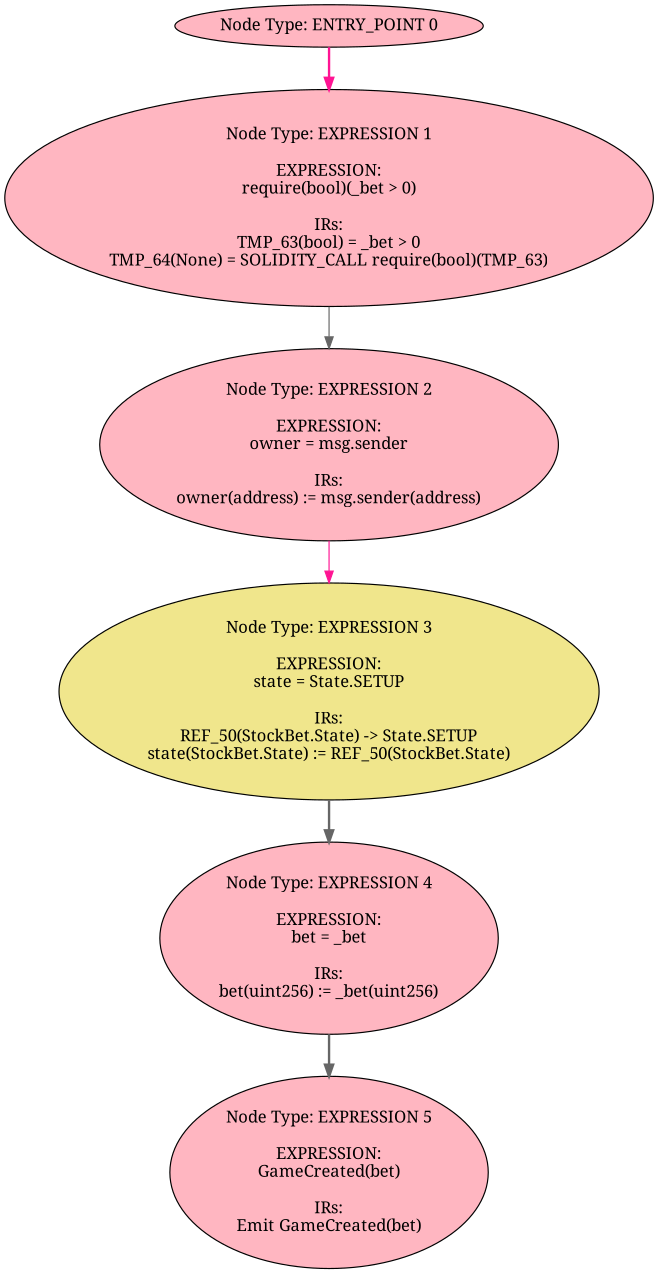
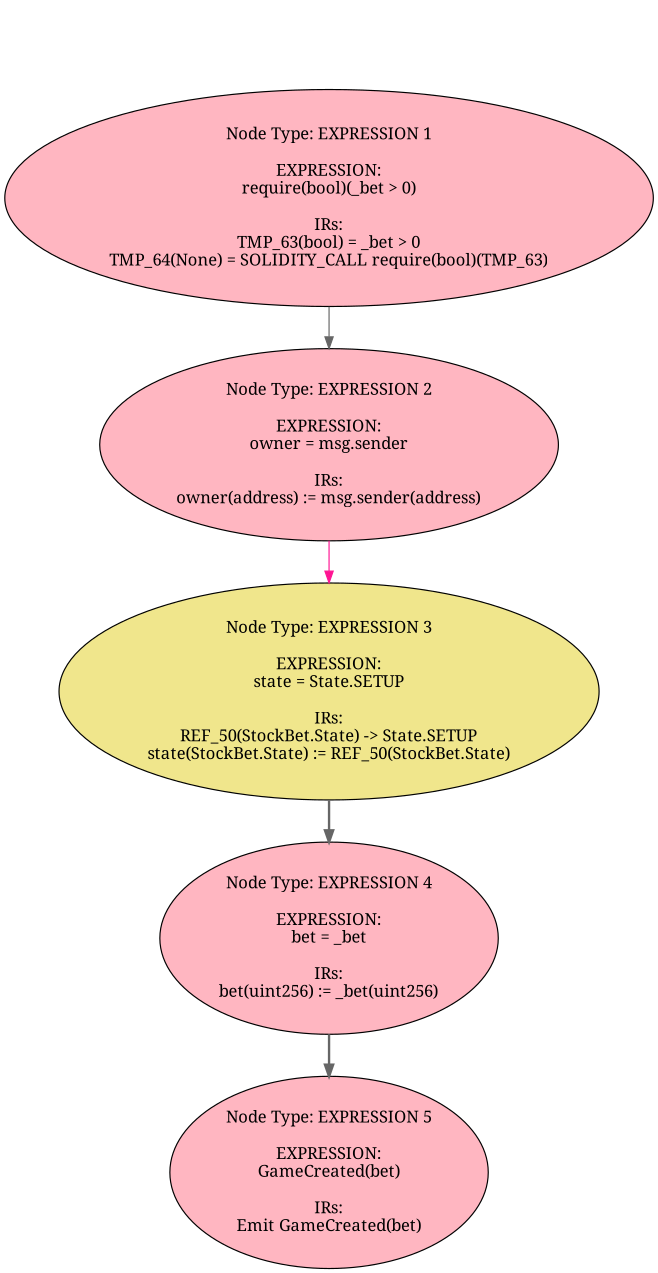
node "Node Type: ENTRY_POINT 0": removed
